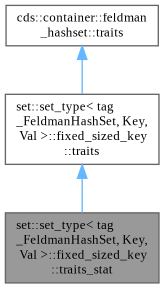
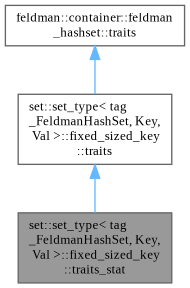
node "cds::container::feldman _hashset::traits": label "cds::container::feldman _hashset::traits" -> "feldman::container::feldman _hashset::traits"
